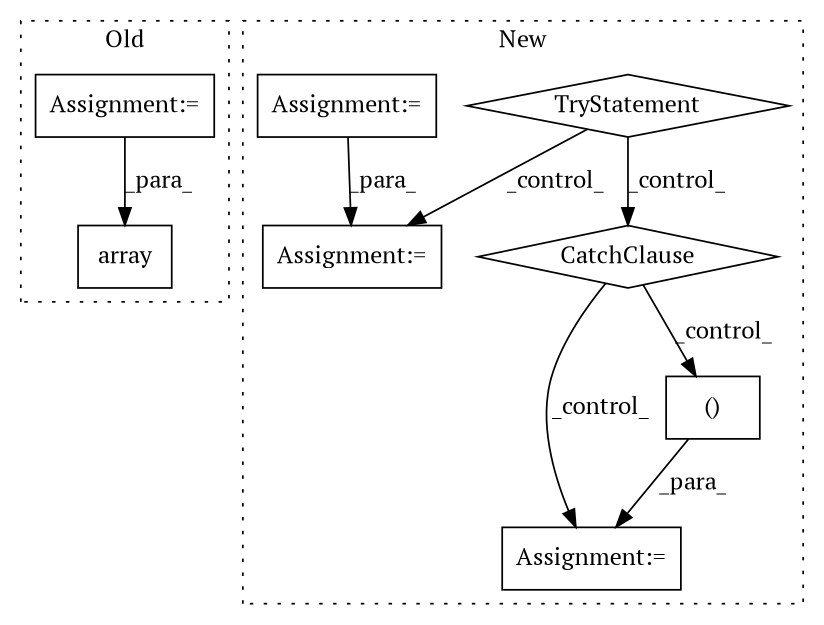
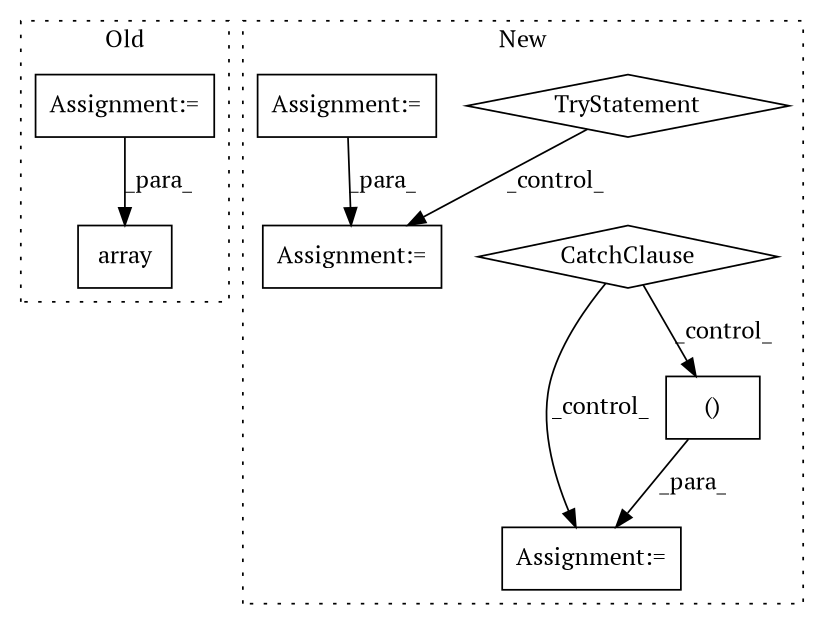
edge "TryStatement" -> "CatchClause": removed, label "_control_"
